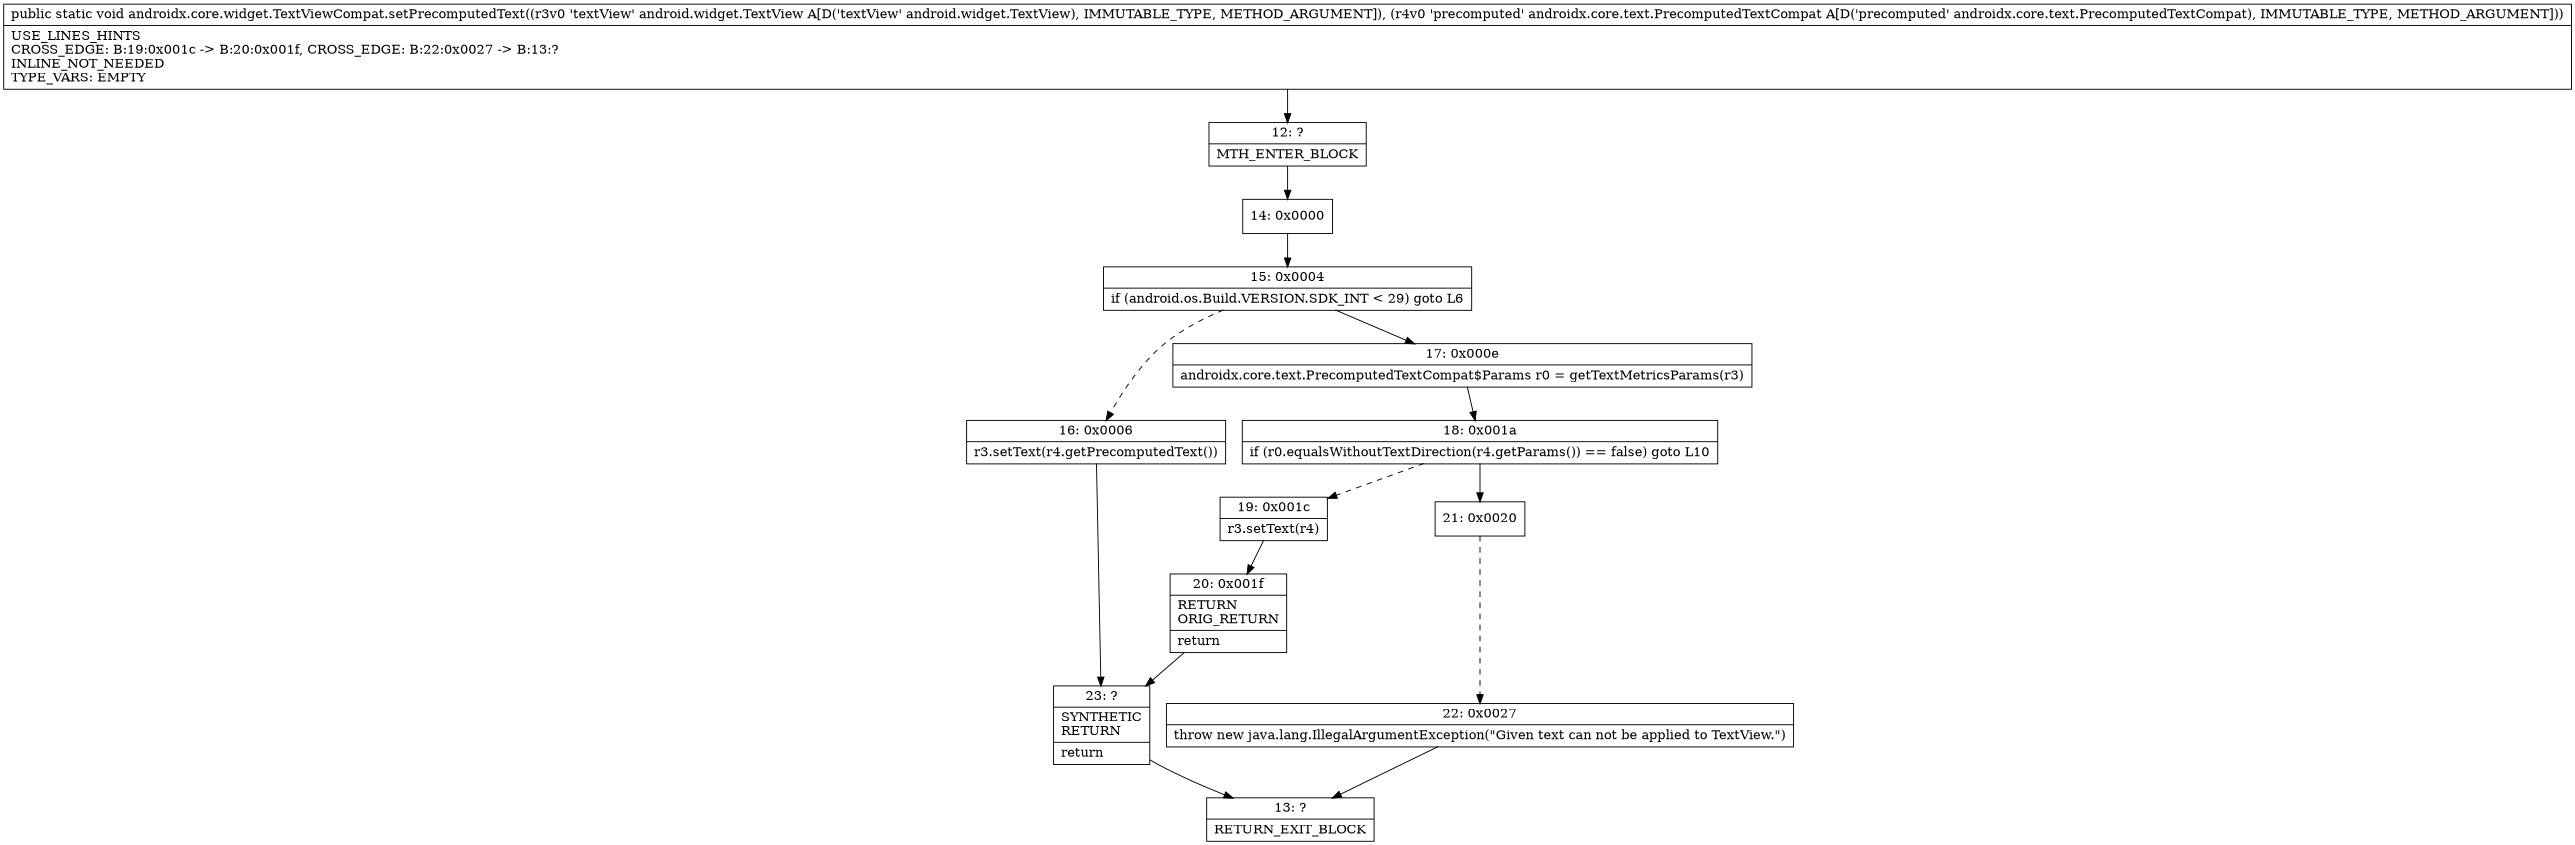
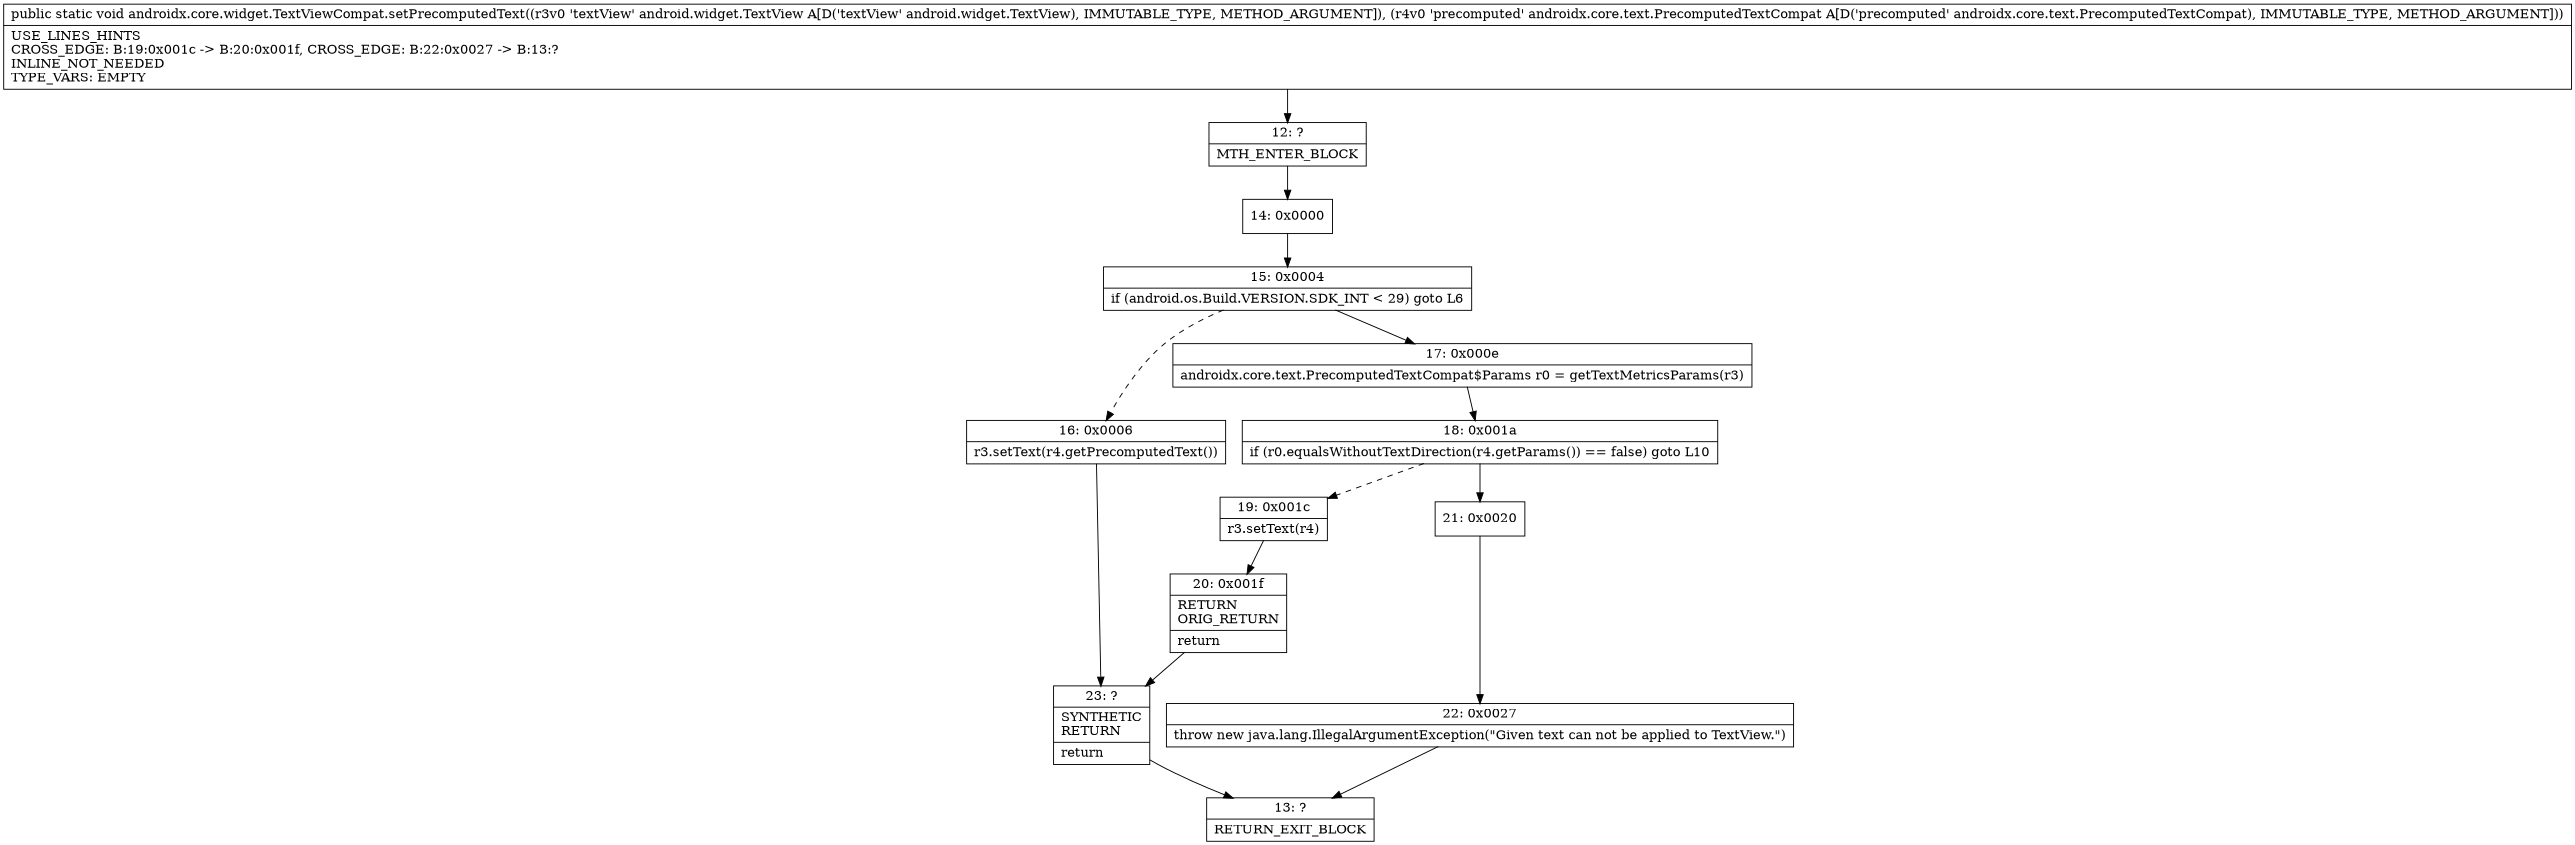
edge "21: 0x0020" -> "22: 0x0027": style dashed -> solid
